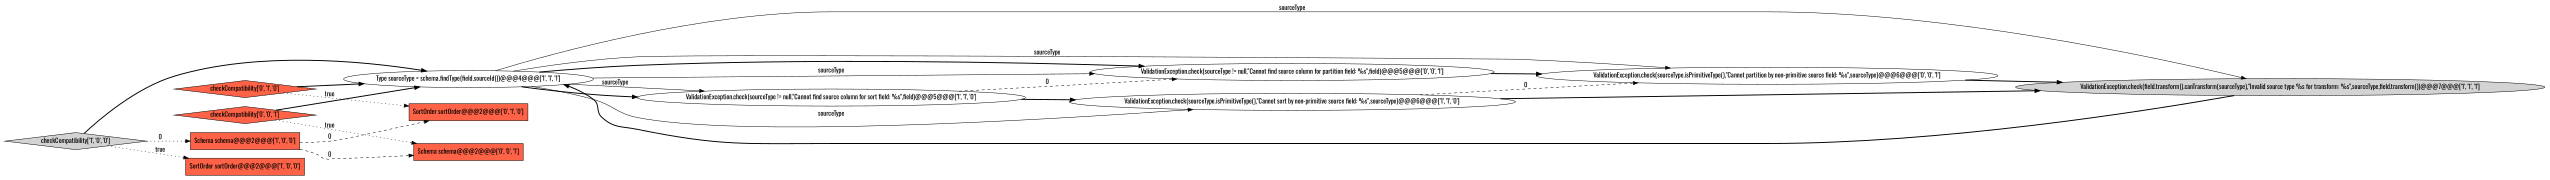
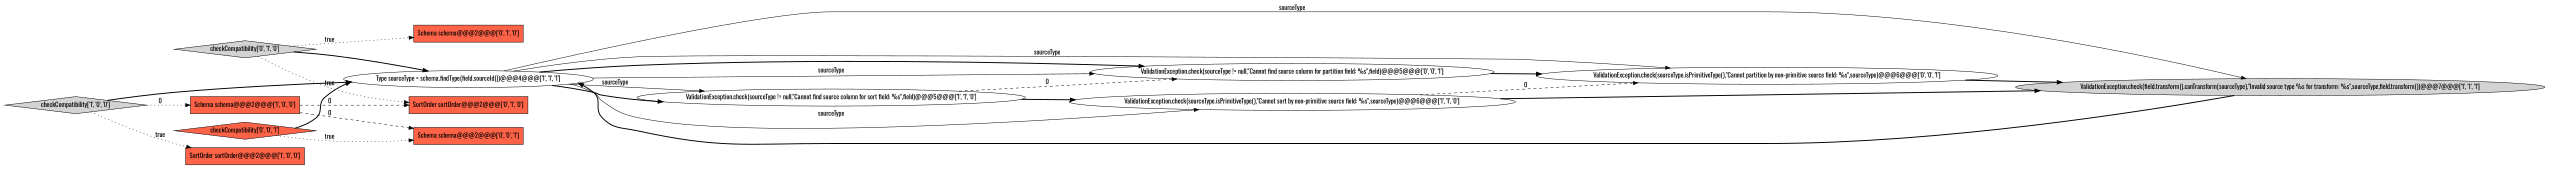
node "Schema schema@@@2@@@['0', '1', '0']": added
node "checkCompatibility['0', '1', '0']": fillcolor tomato -> lightgray
